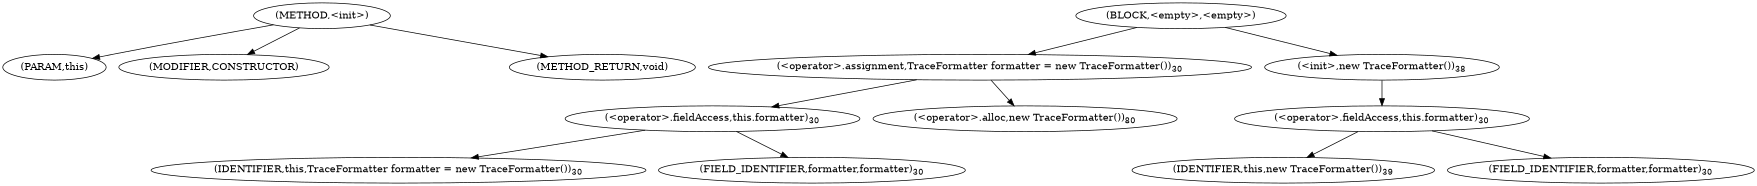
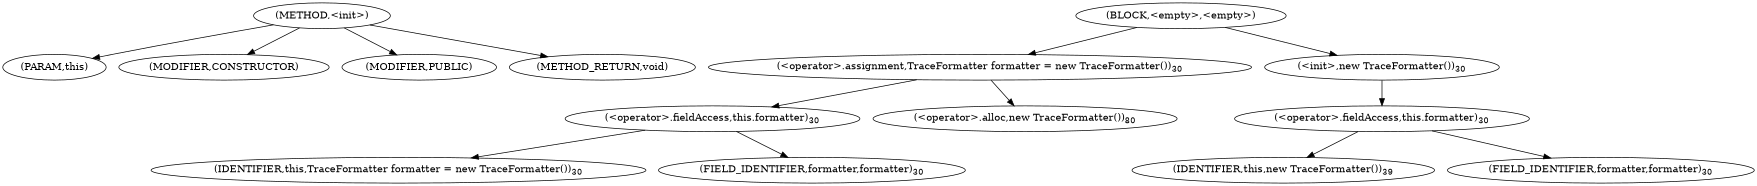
node "(<init>,new TraceFormatter())": text "38" -> "30"
node "(MODIFIER,PUBLIC)": added
